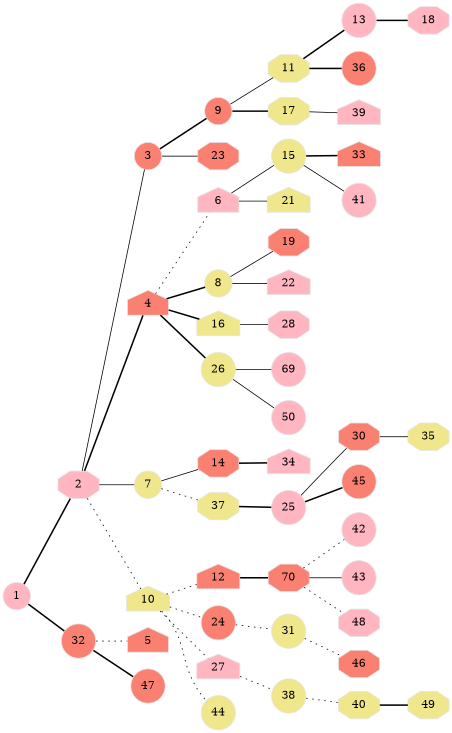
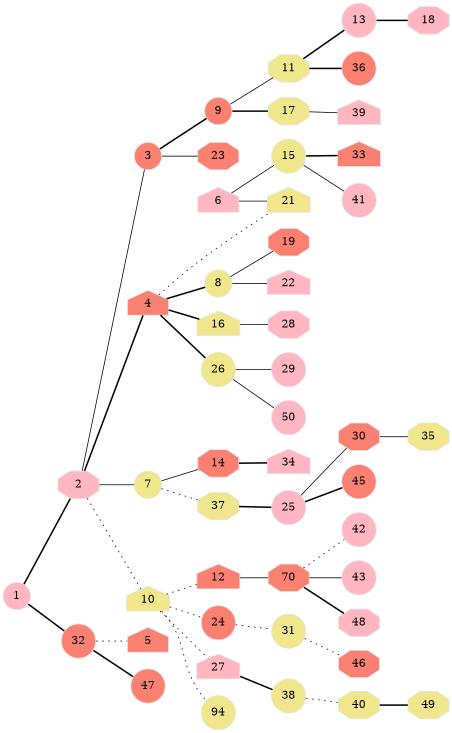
edge "6" -- "4": now "21" -- "4"
node "69": label "69" -> "29"
edge "12" -- "70": style bold -> solid
edge "70" -- "48": style dotted -> bold
edge "27" -- "38": style dotted -> bold
node "44": label "44" -> "94"
